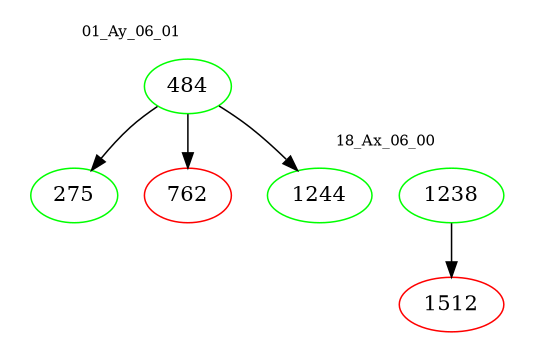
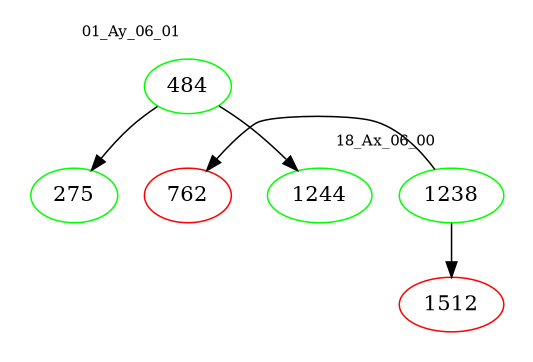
edge "484" -> "762": now "1238" -> "762"
